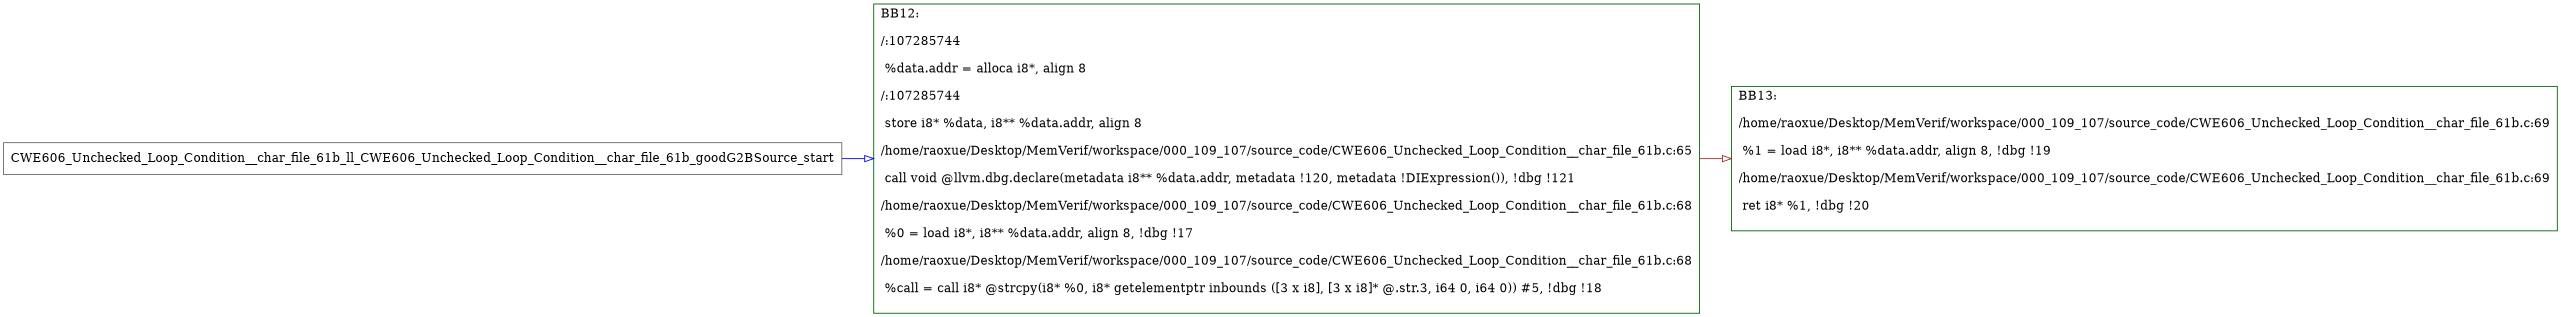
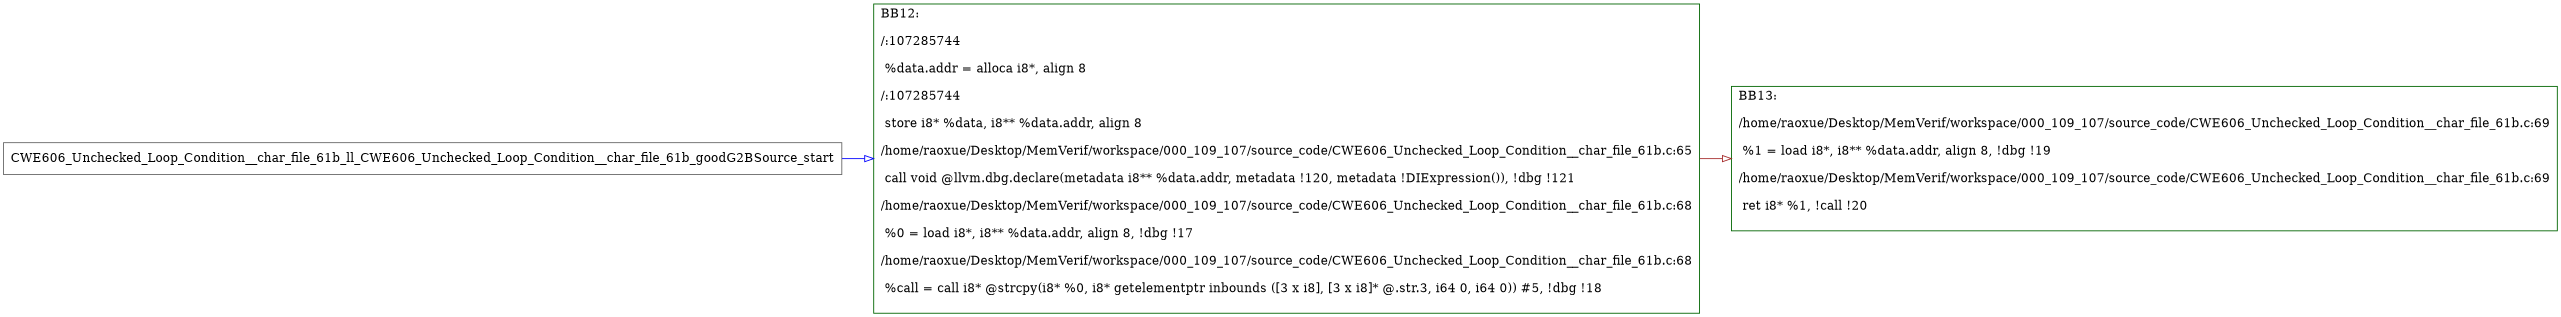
node "BB13:": text "ret i8* %1, !dbg !20" -> "ret i8* %1, !call !20"
